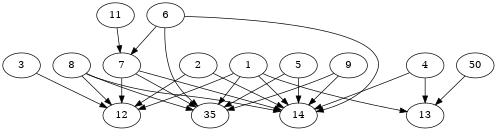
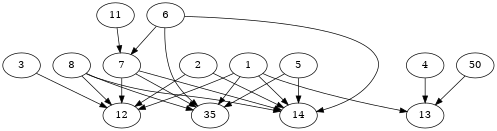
node "9": removed
edge "4" -> "14": removed
